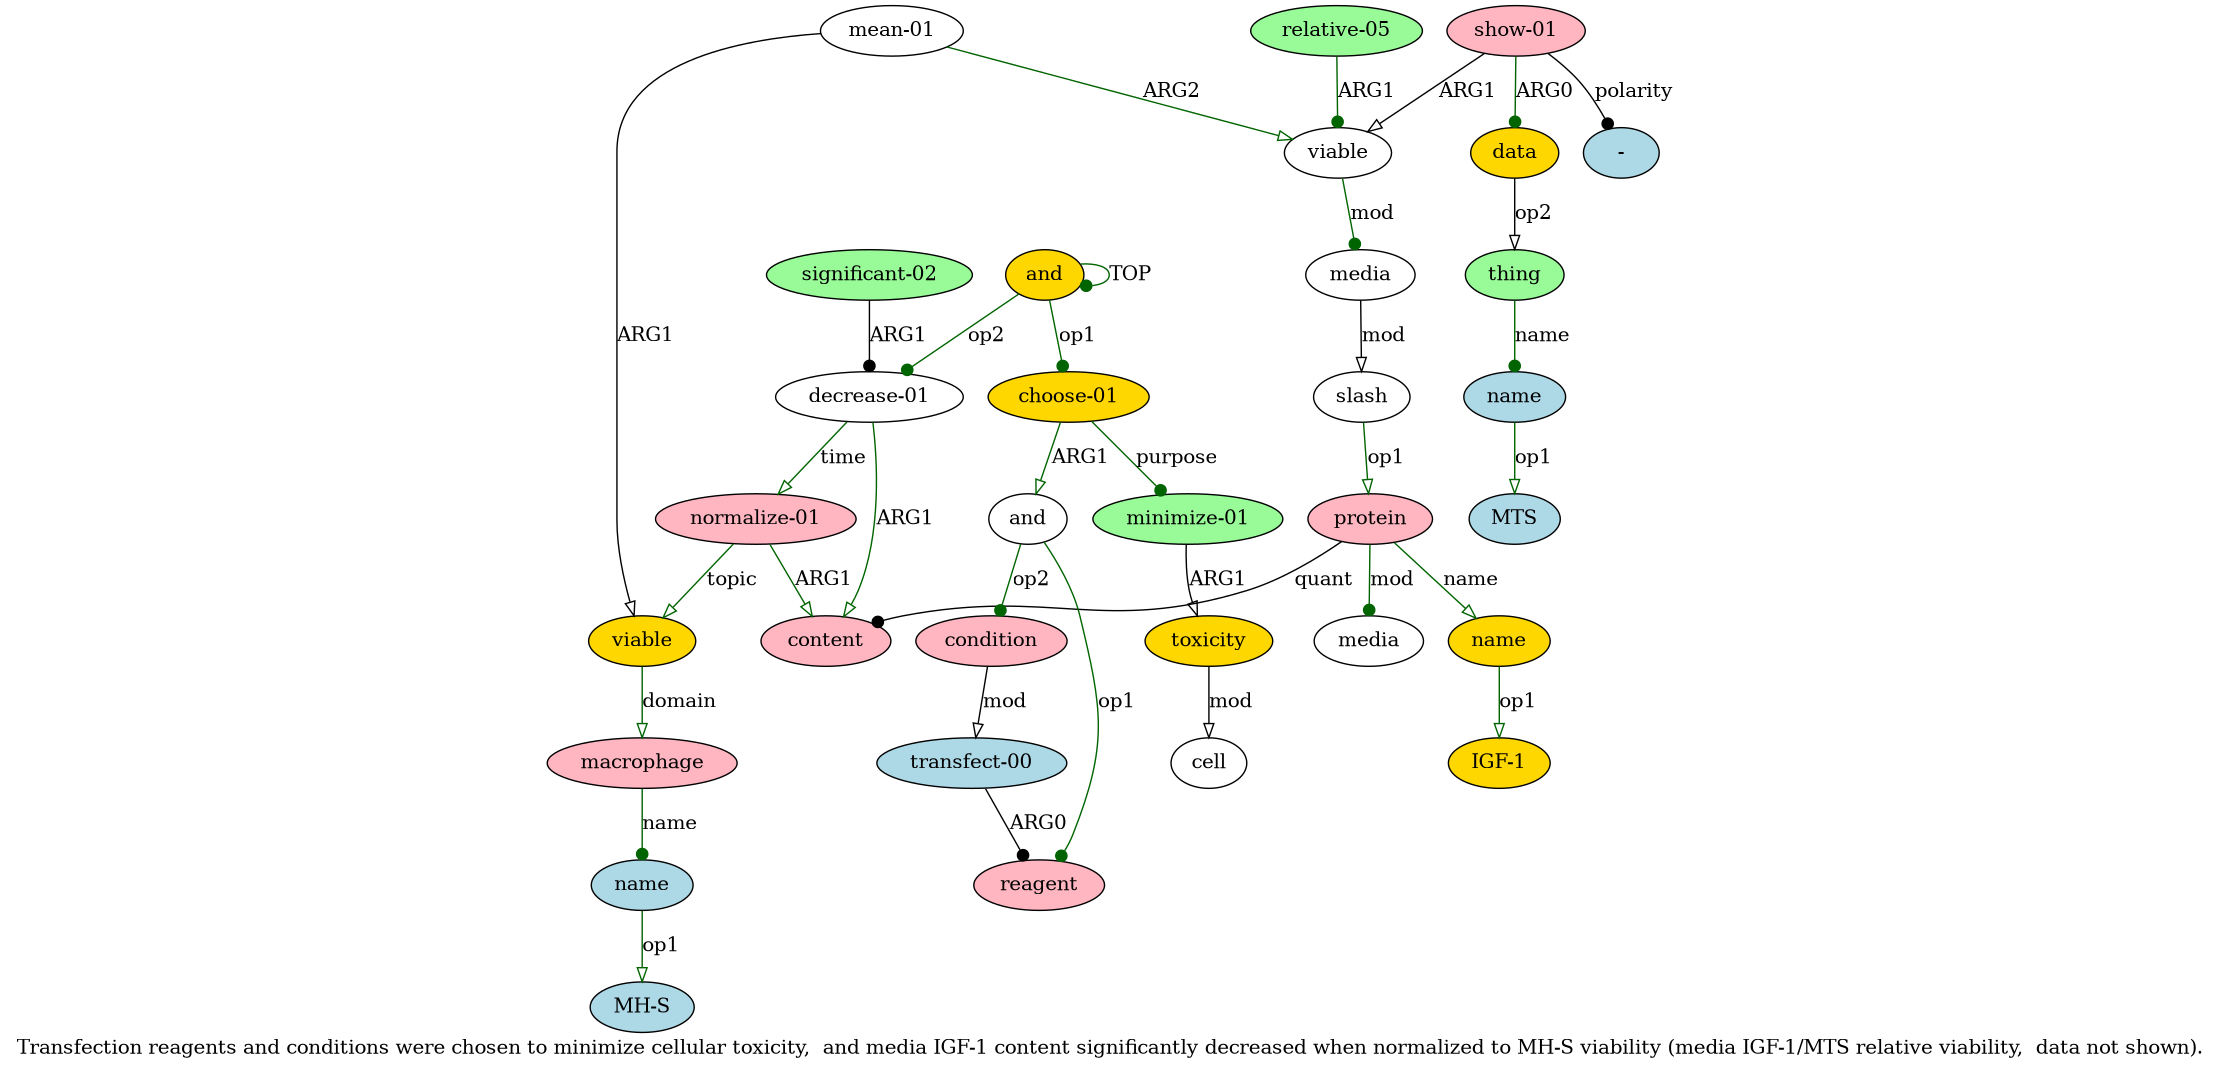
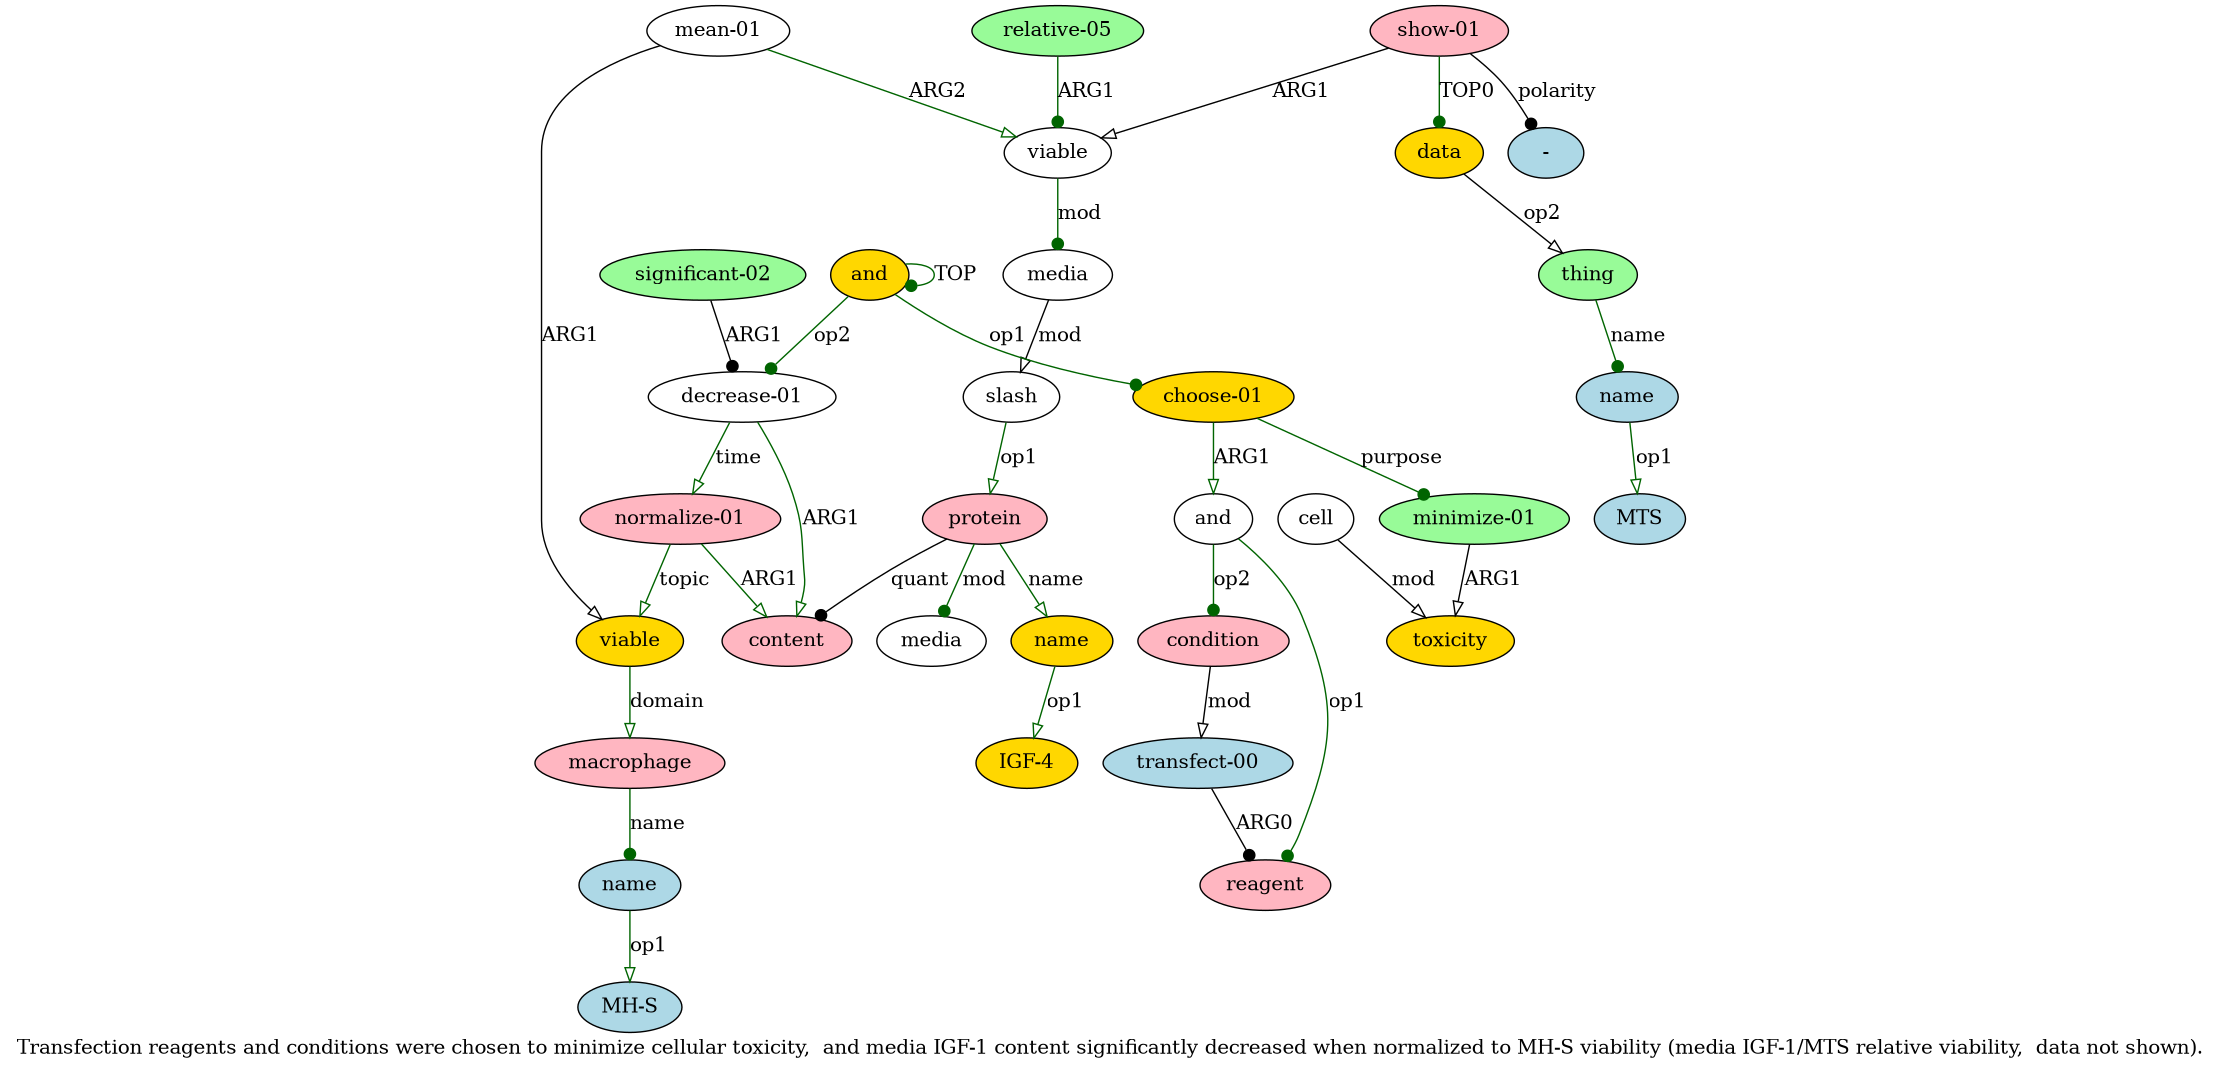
edge "show-01" -> "data": label "ARG0" -> "TOP0"
edge "toxicity" -> "cell": reversed
node "IGF-1": label "IGF-1" -> "IGF-4"
